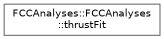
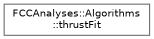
node "FCCAnalyses::FCCAnalyses ::thrustFit": label "FCCAnalyses::FCCAnalyses ::thrustFit" -> "FCCAnalyses::Algorithms ::thrustFit"
